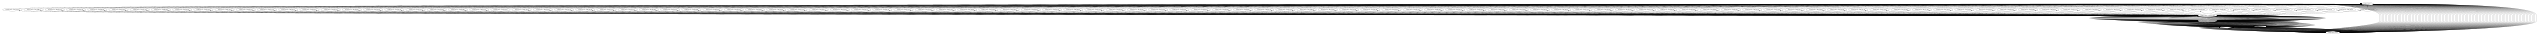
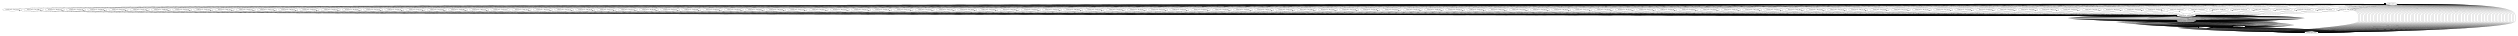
node "loaded values- 1083429650": removed
